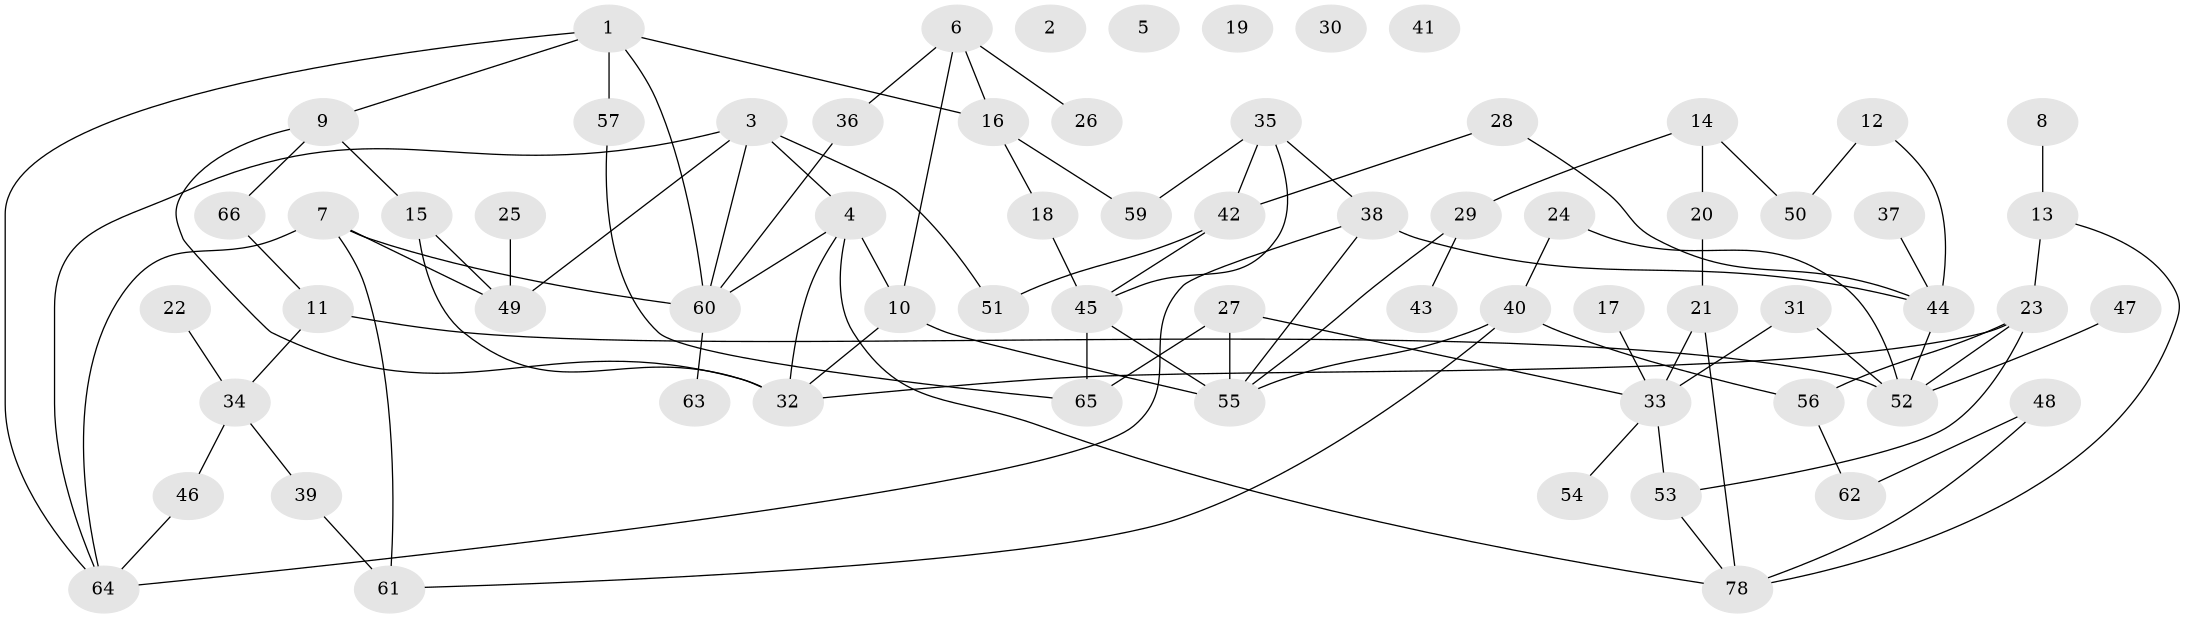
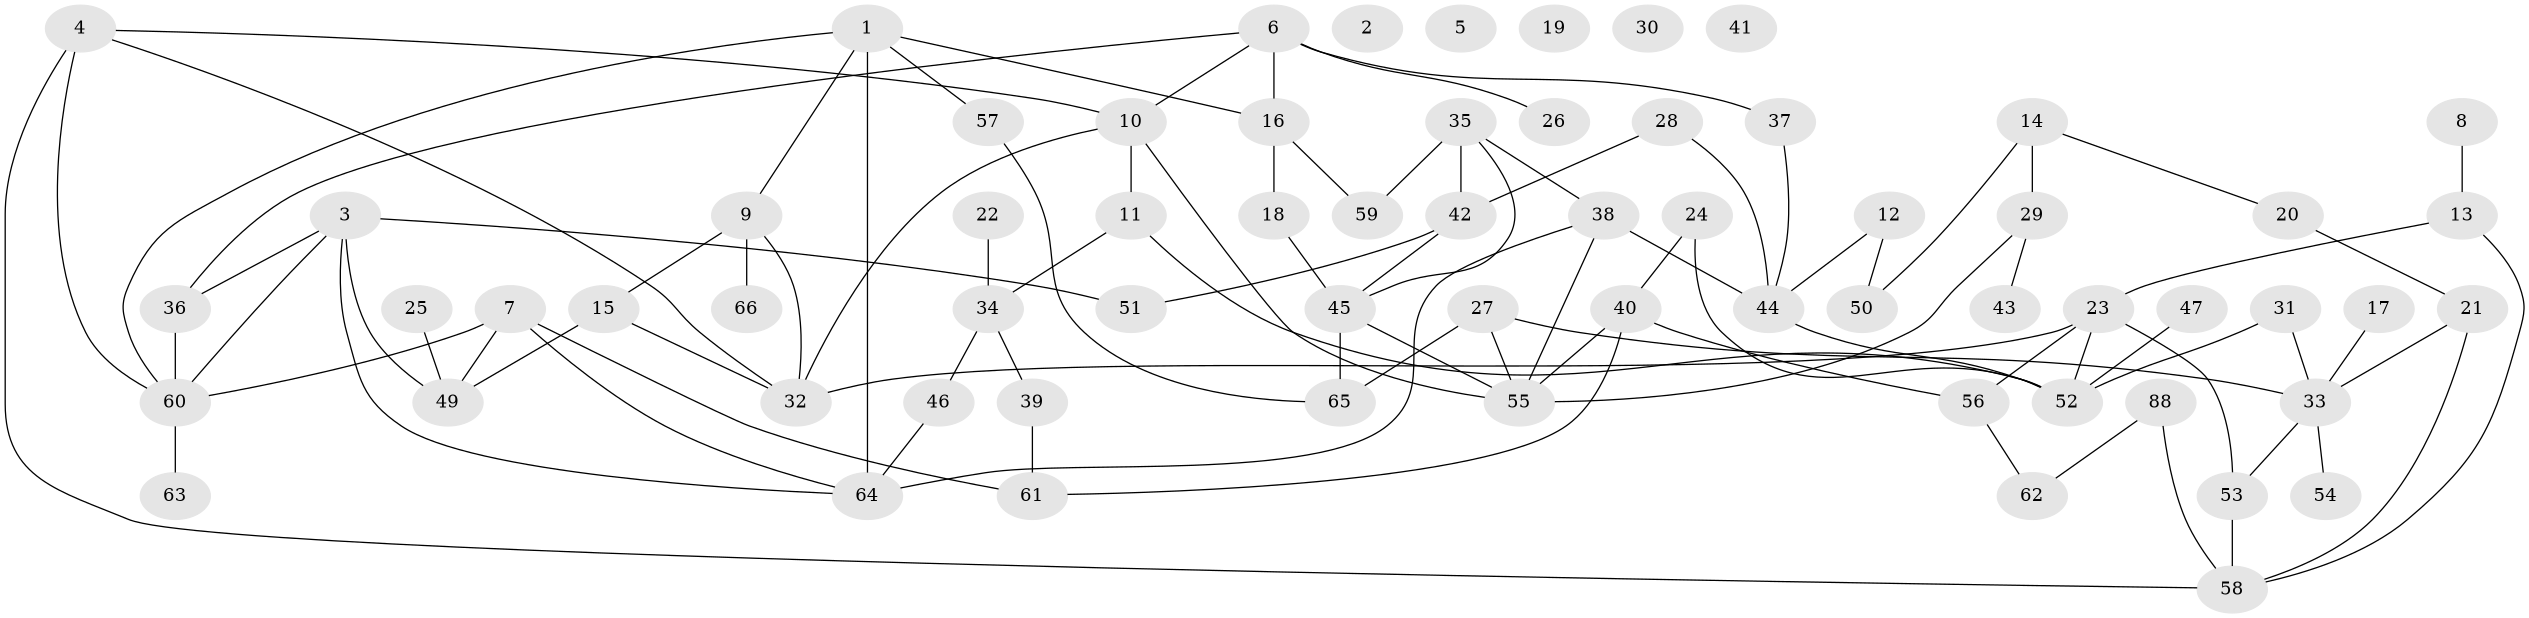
edge "6" -- "37": added
edge "3" -- "4": now "3" -- "36"
edge "66" -- "11": now "10" -- "11"
node "48": label "48" -> "88"
node "78": label "78" -> "58"
